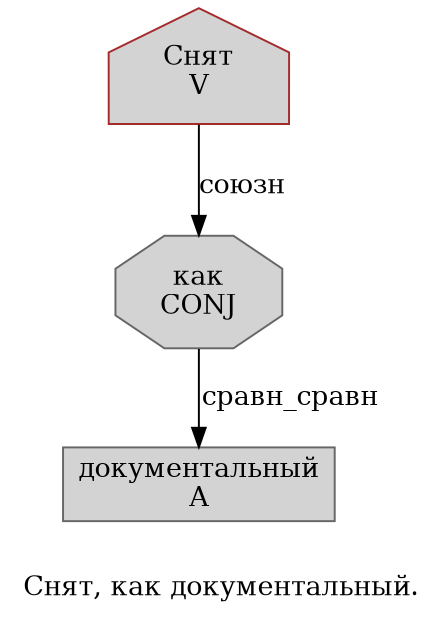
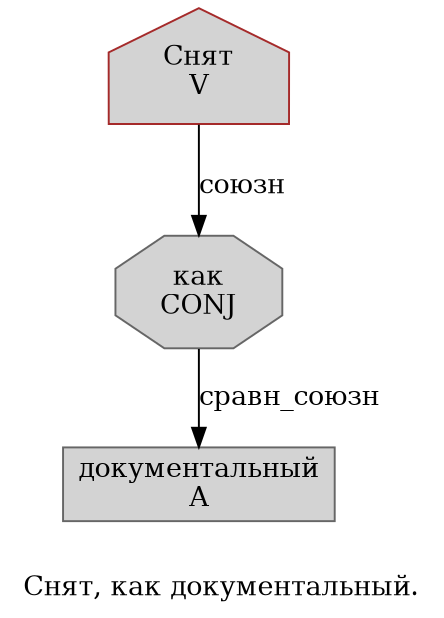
edge "как CONJ" -> "документальный A": label "сравн_сравн" -> "сравн_союзн"
